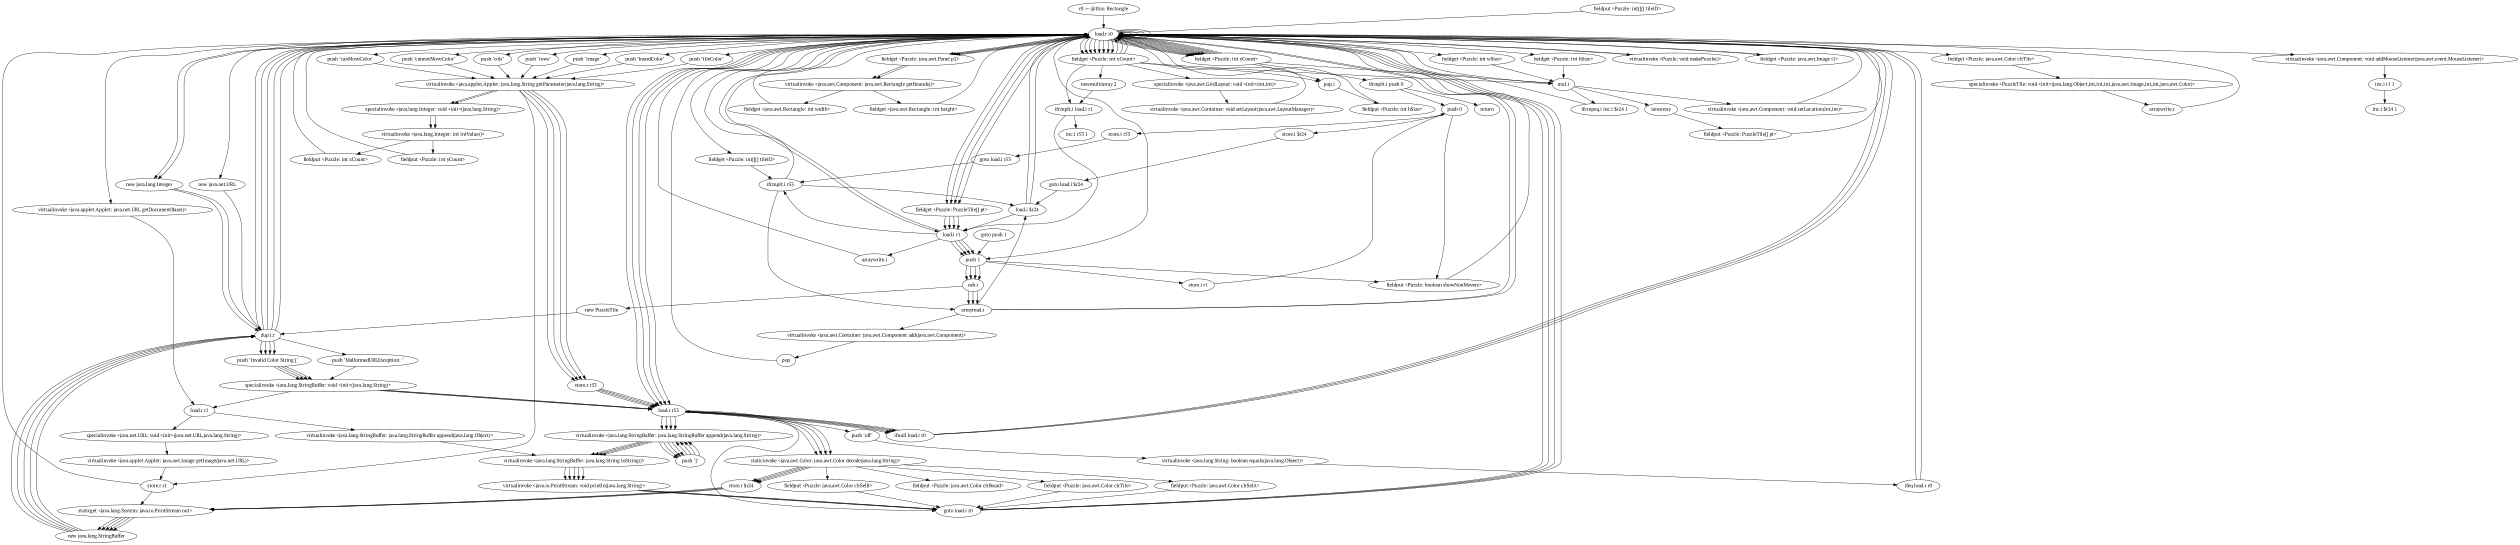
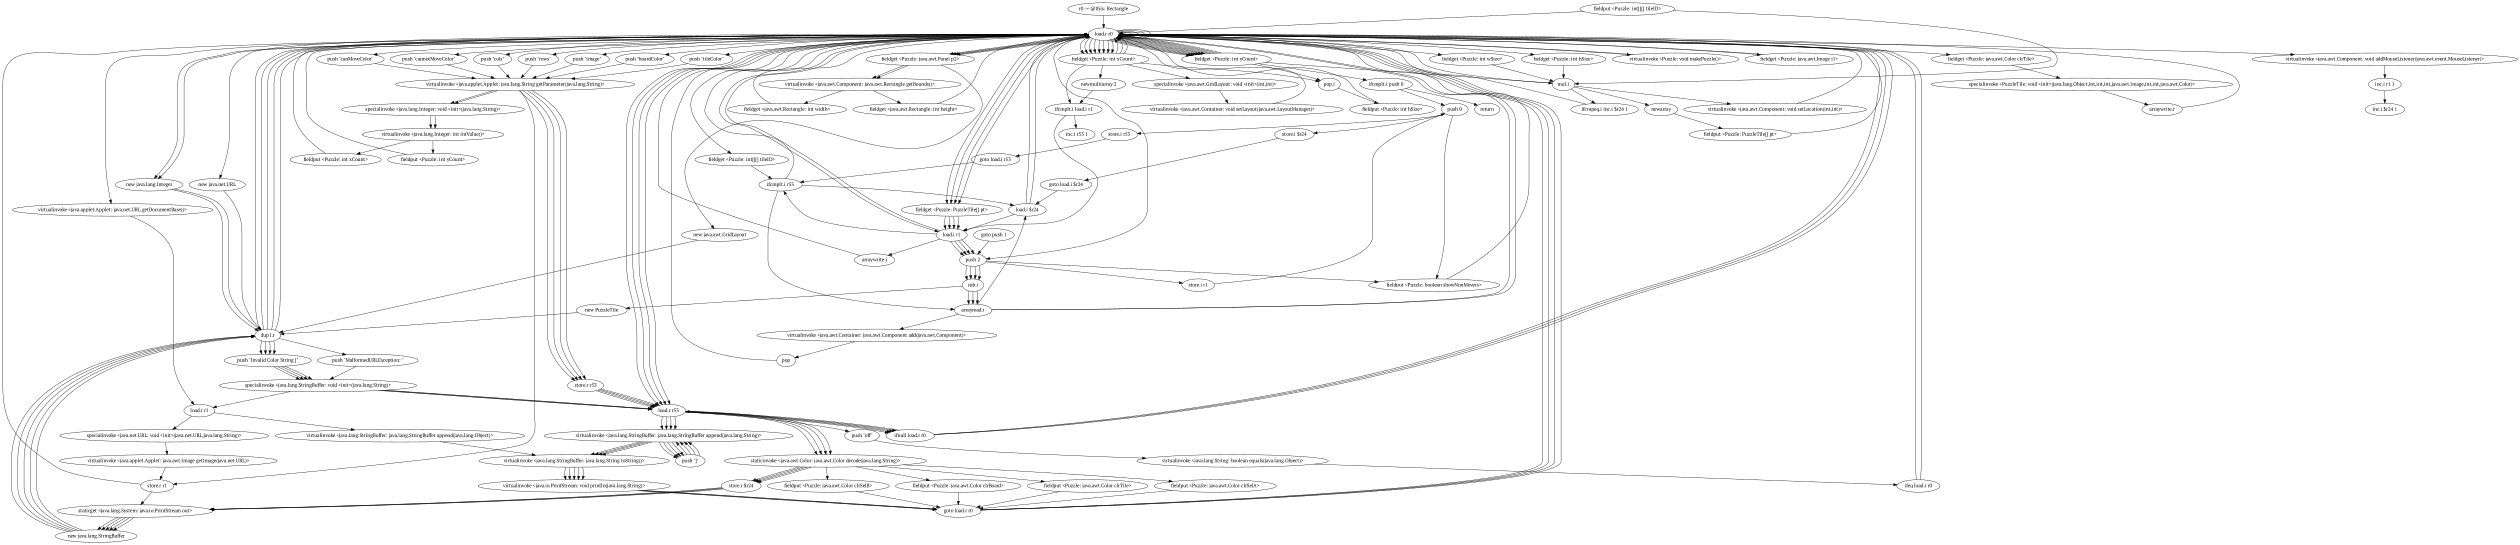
edge "fieldget <Puzzle: int xCount>" -> "mul.i": now "fieldput <Puzzle: int[][] tileID>" -> "mul.i"
node "new java.awt.GridLayout": added
node "push 1": label "push 1" -> "push 2"
edge "load.r r53" -> "goto load.r r0": now "fieldput <Puzzle: java.awt.Color clrBoard>" -> "goto load.r r0"
